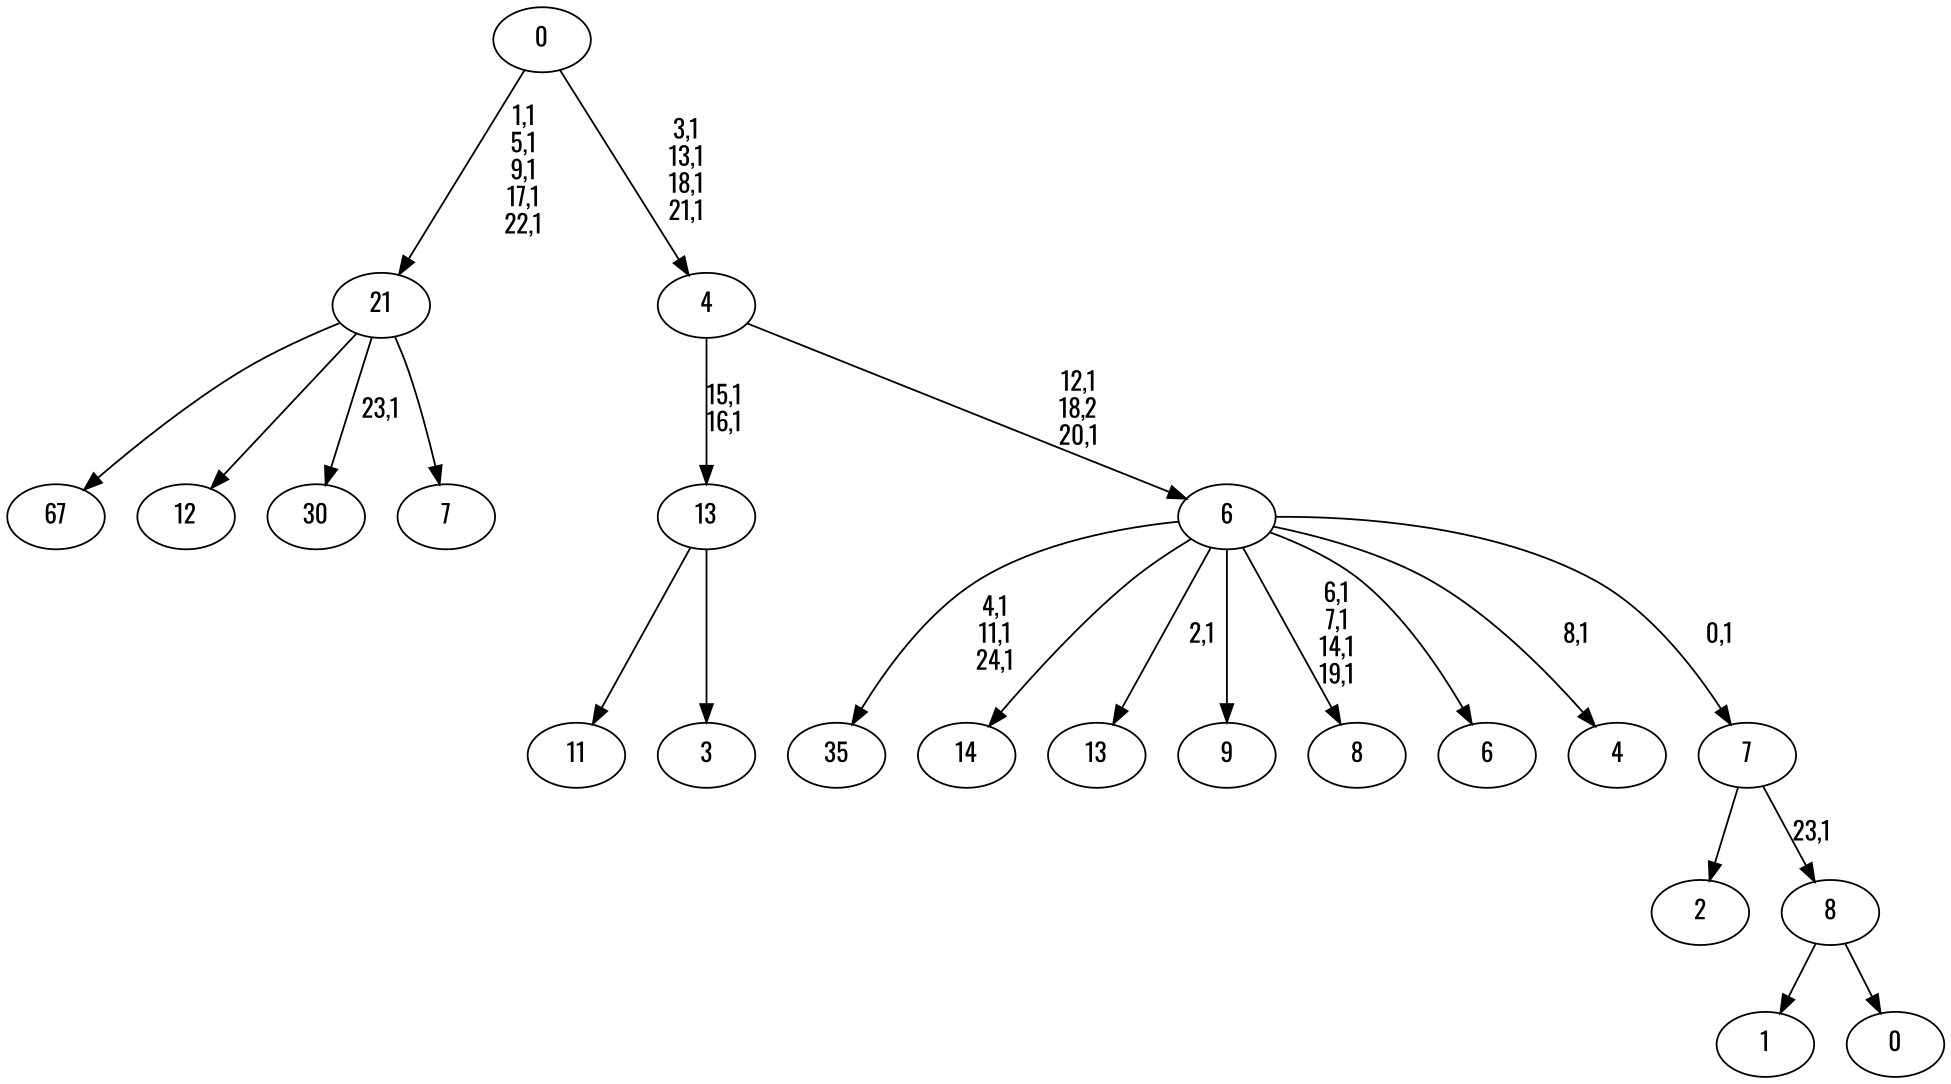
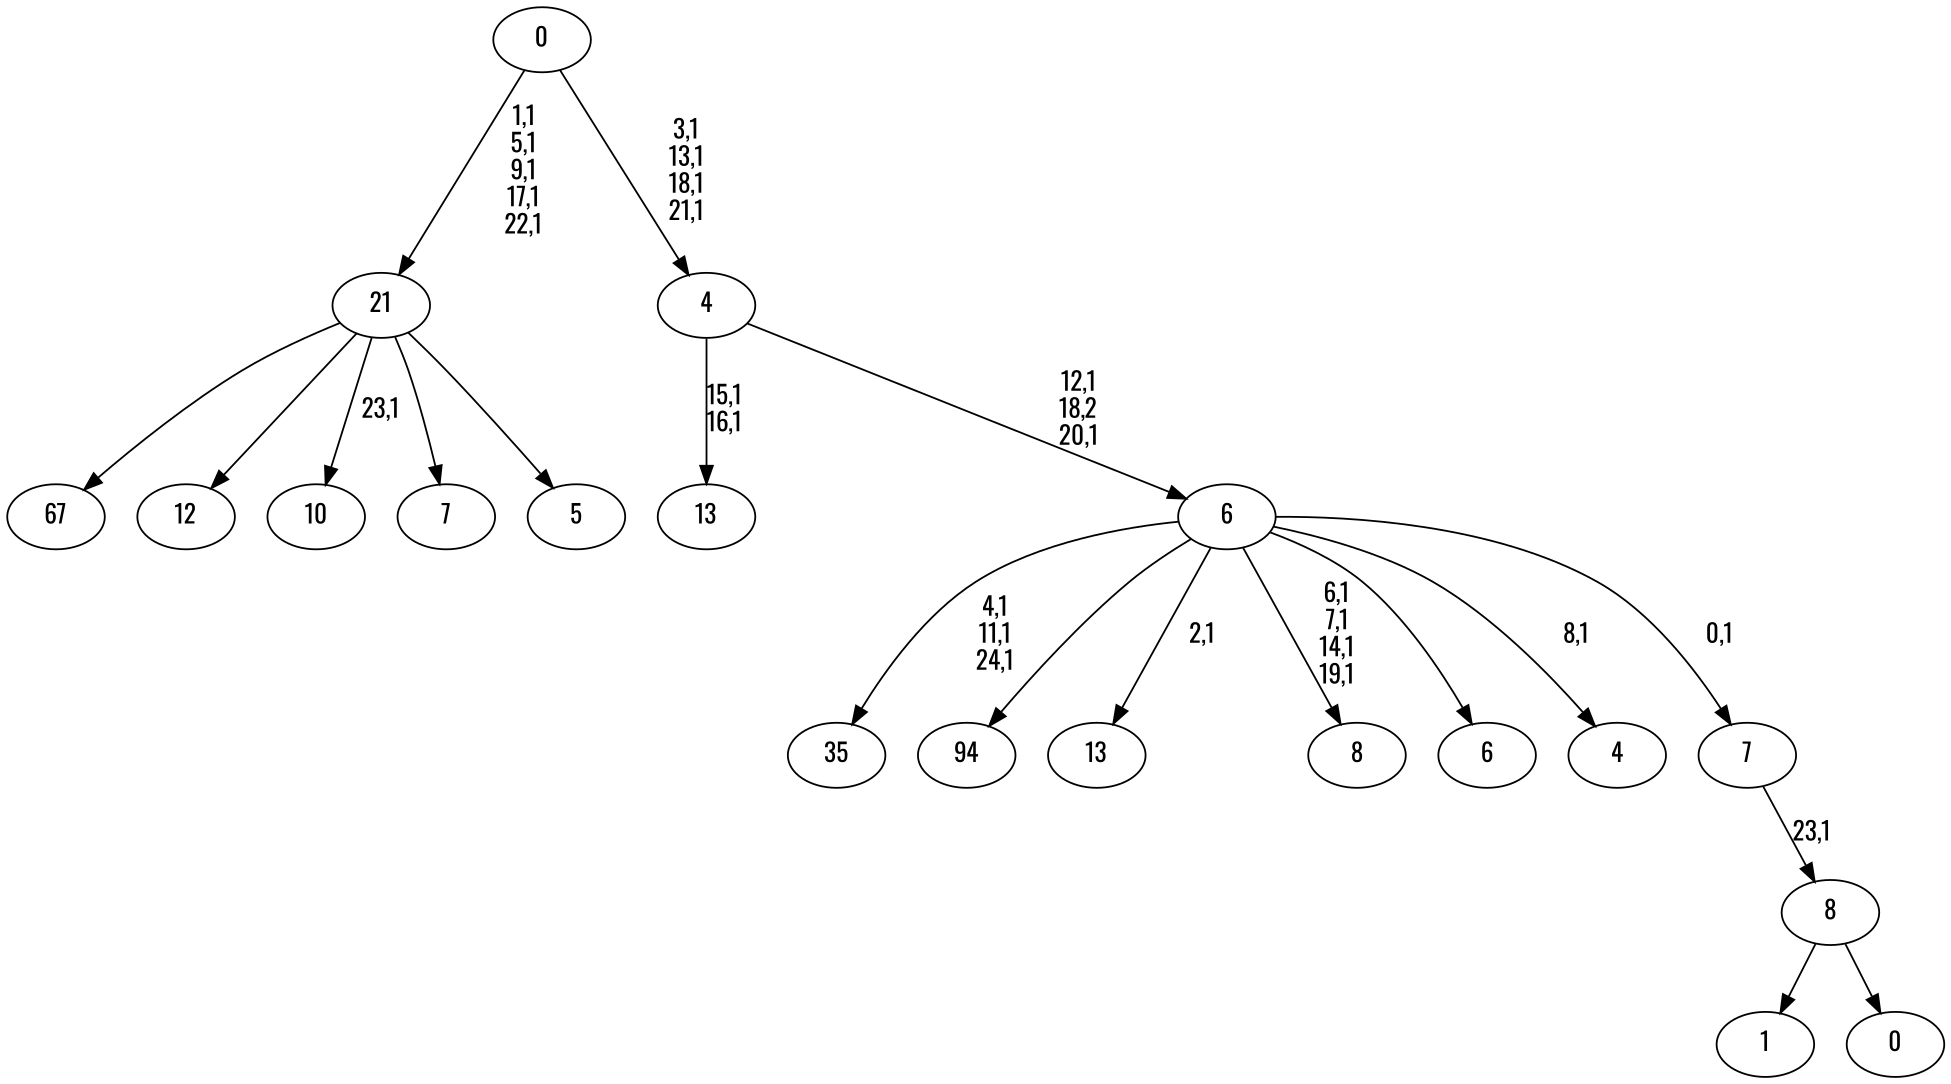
node "30": label "30" -> "10"
node "5": added
node "11": removed
node "3": removed
node "14": label "14" -> "94"
node "9": removed
node "2": removed
